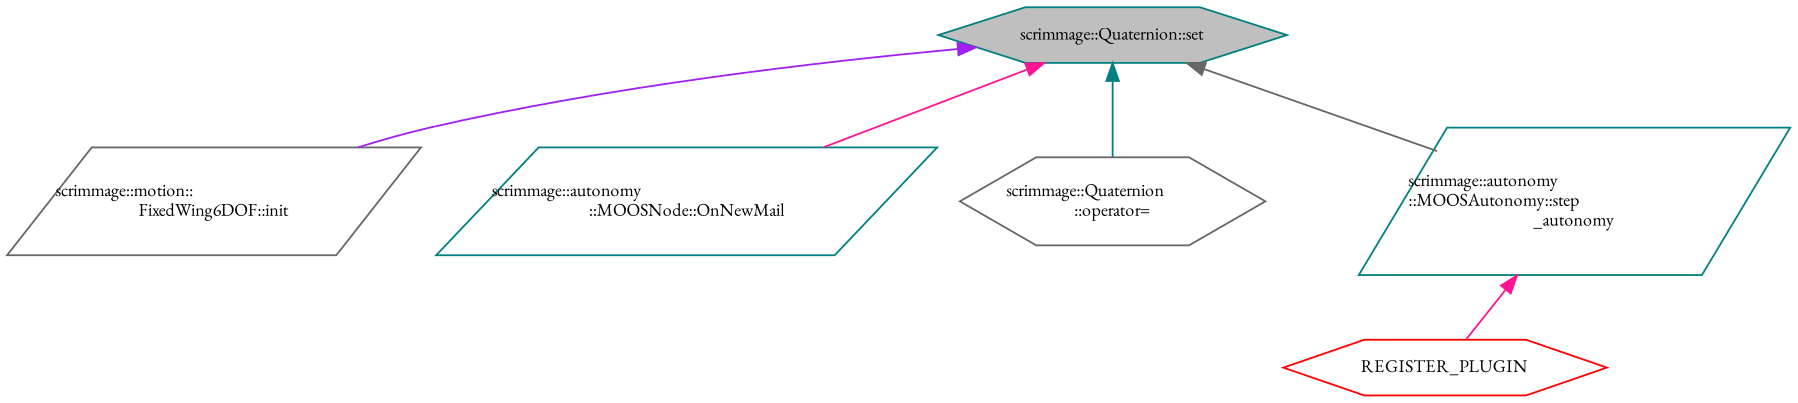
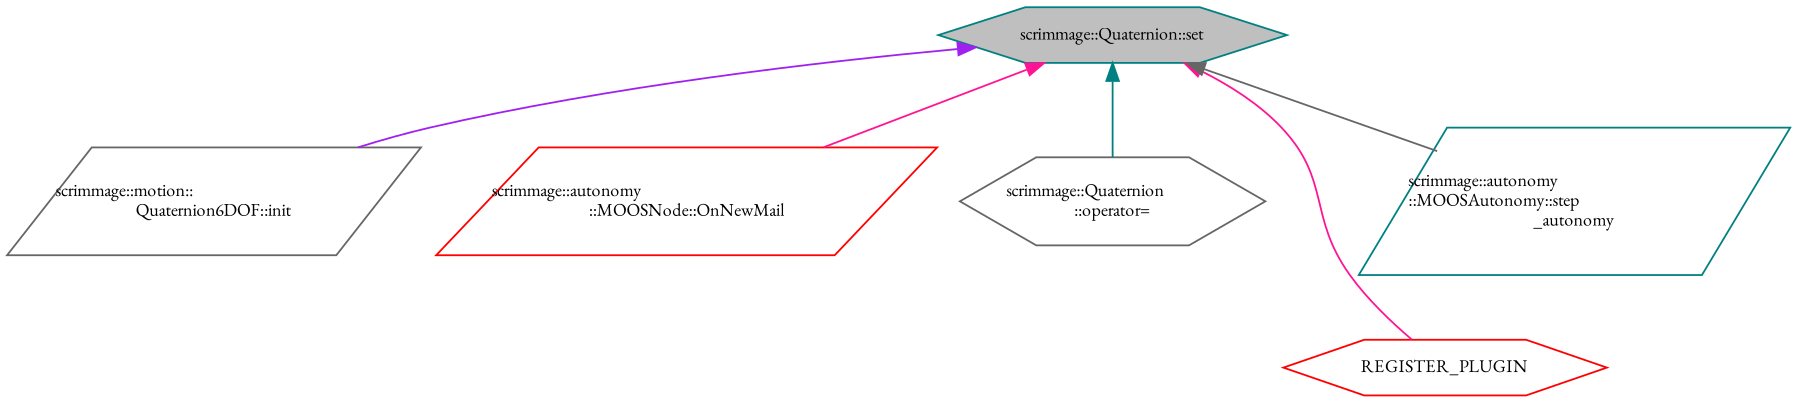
node "scrimmage::motion:: FixedWing6DOF::init": label "scrimmage::motion:: FixedWing6DOF::init" -> "scrimmage::motion:: Quaternion6DOF::init"
node "scrimmage::autonomy ::MOOSNode::OnNewMail": color teal -> red
edge "REGISTER_PLUGIN" -> "scrimmage::autonomy ::MOOSAutonomy::step _autonomy": now "REGISTER_PLUGIN" -> "scrimmage::Quaternion::set"
